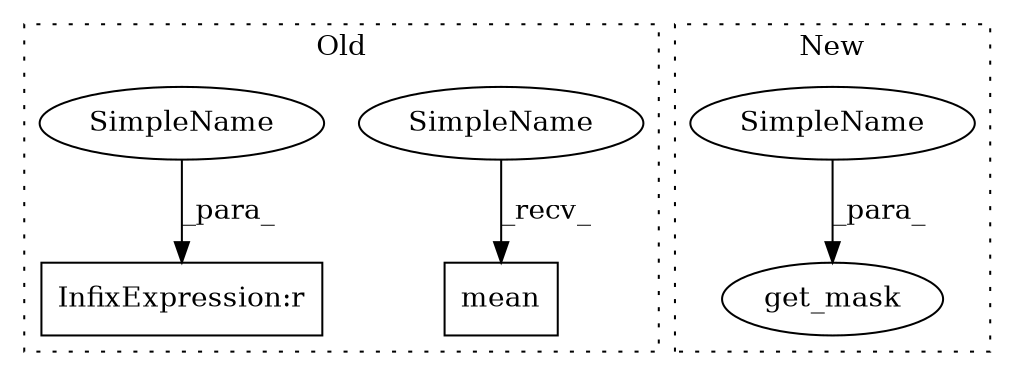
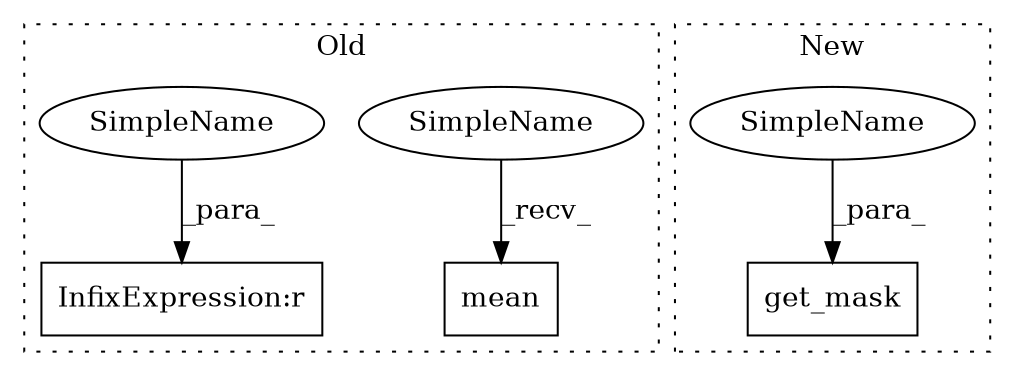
node "get_mask": shape ellipse -> box
